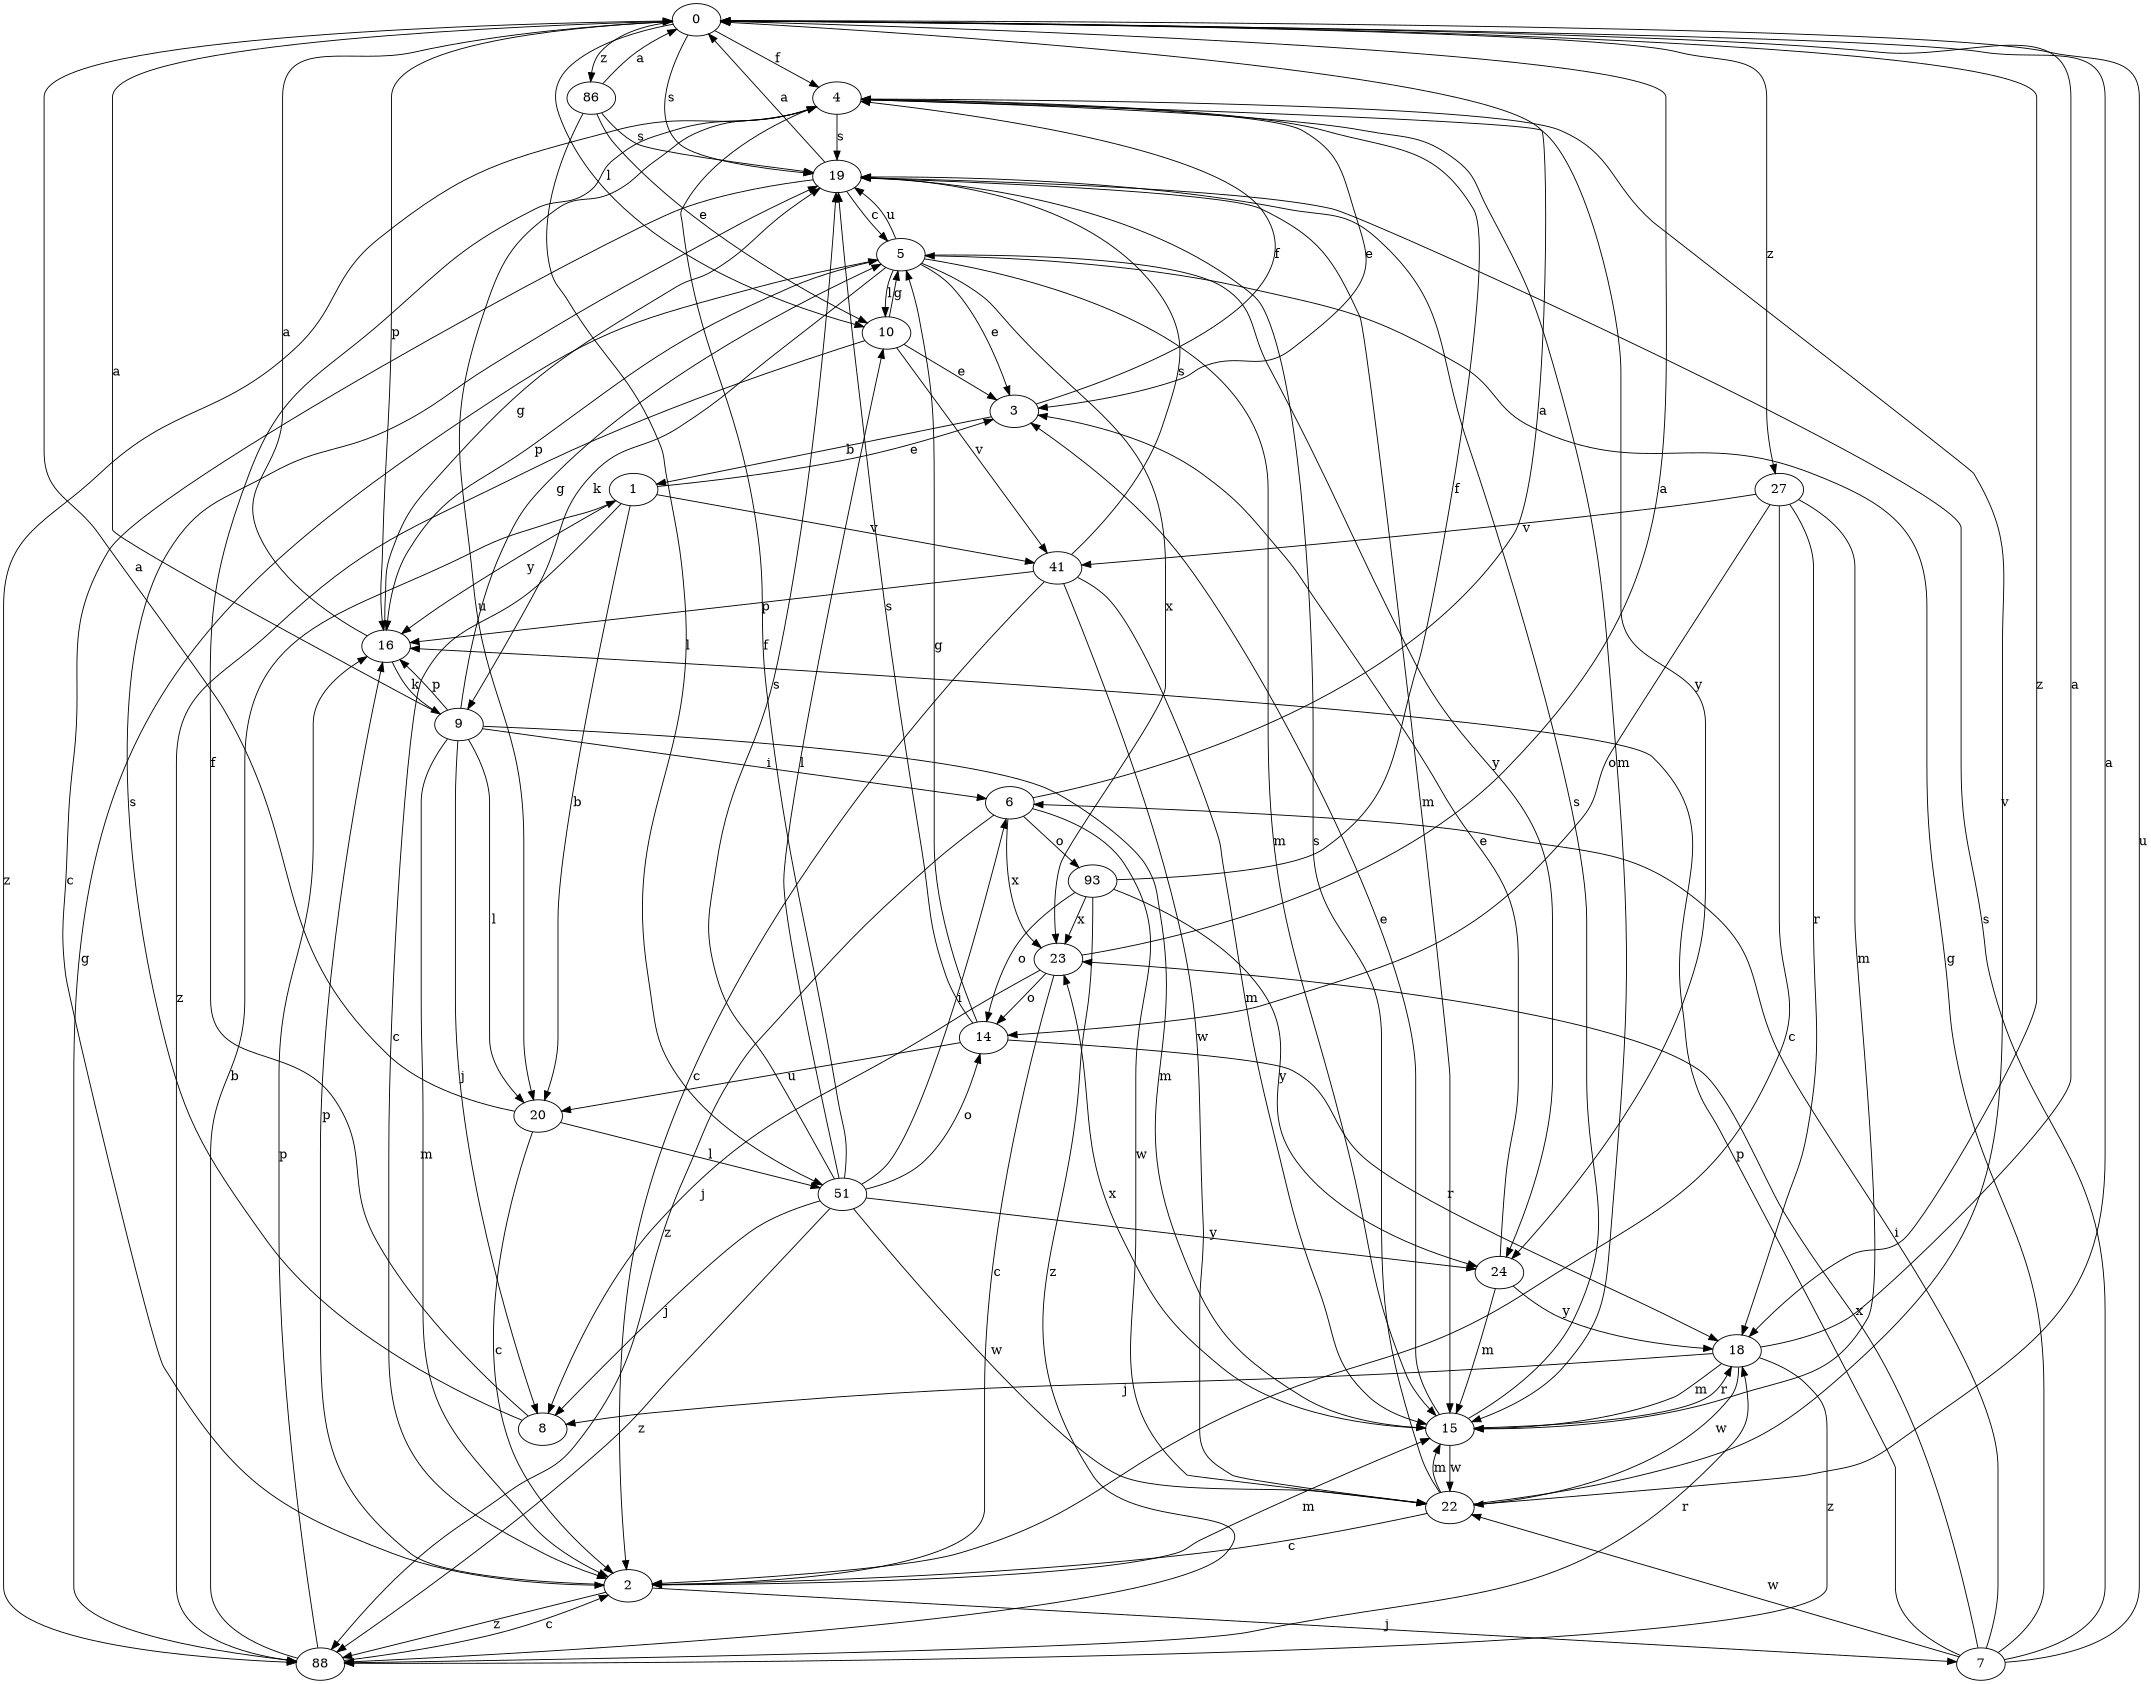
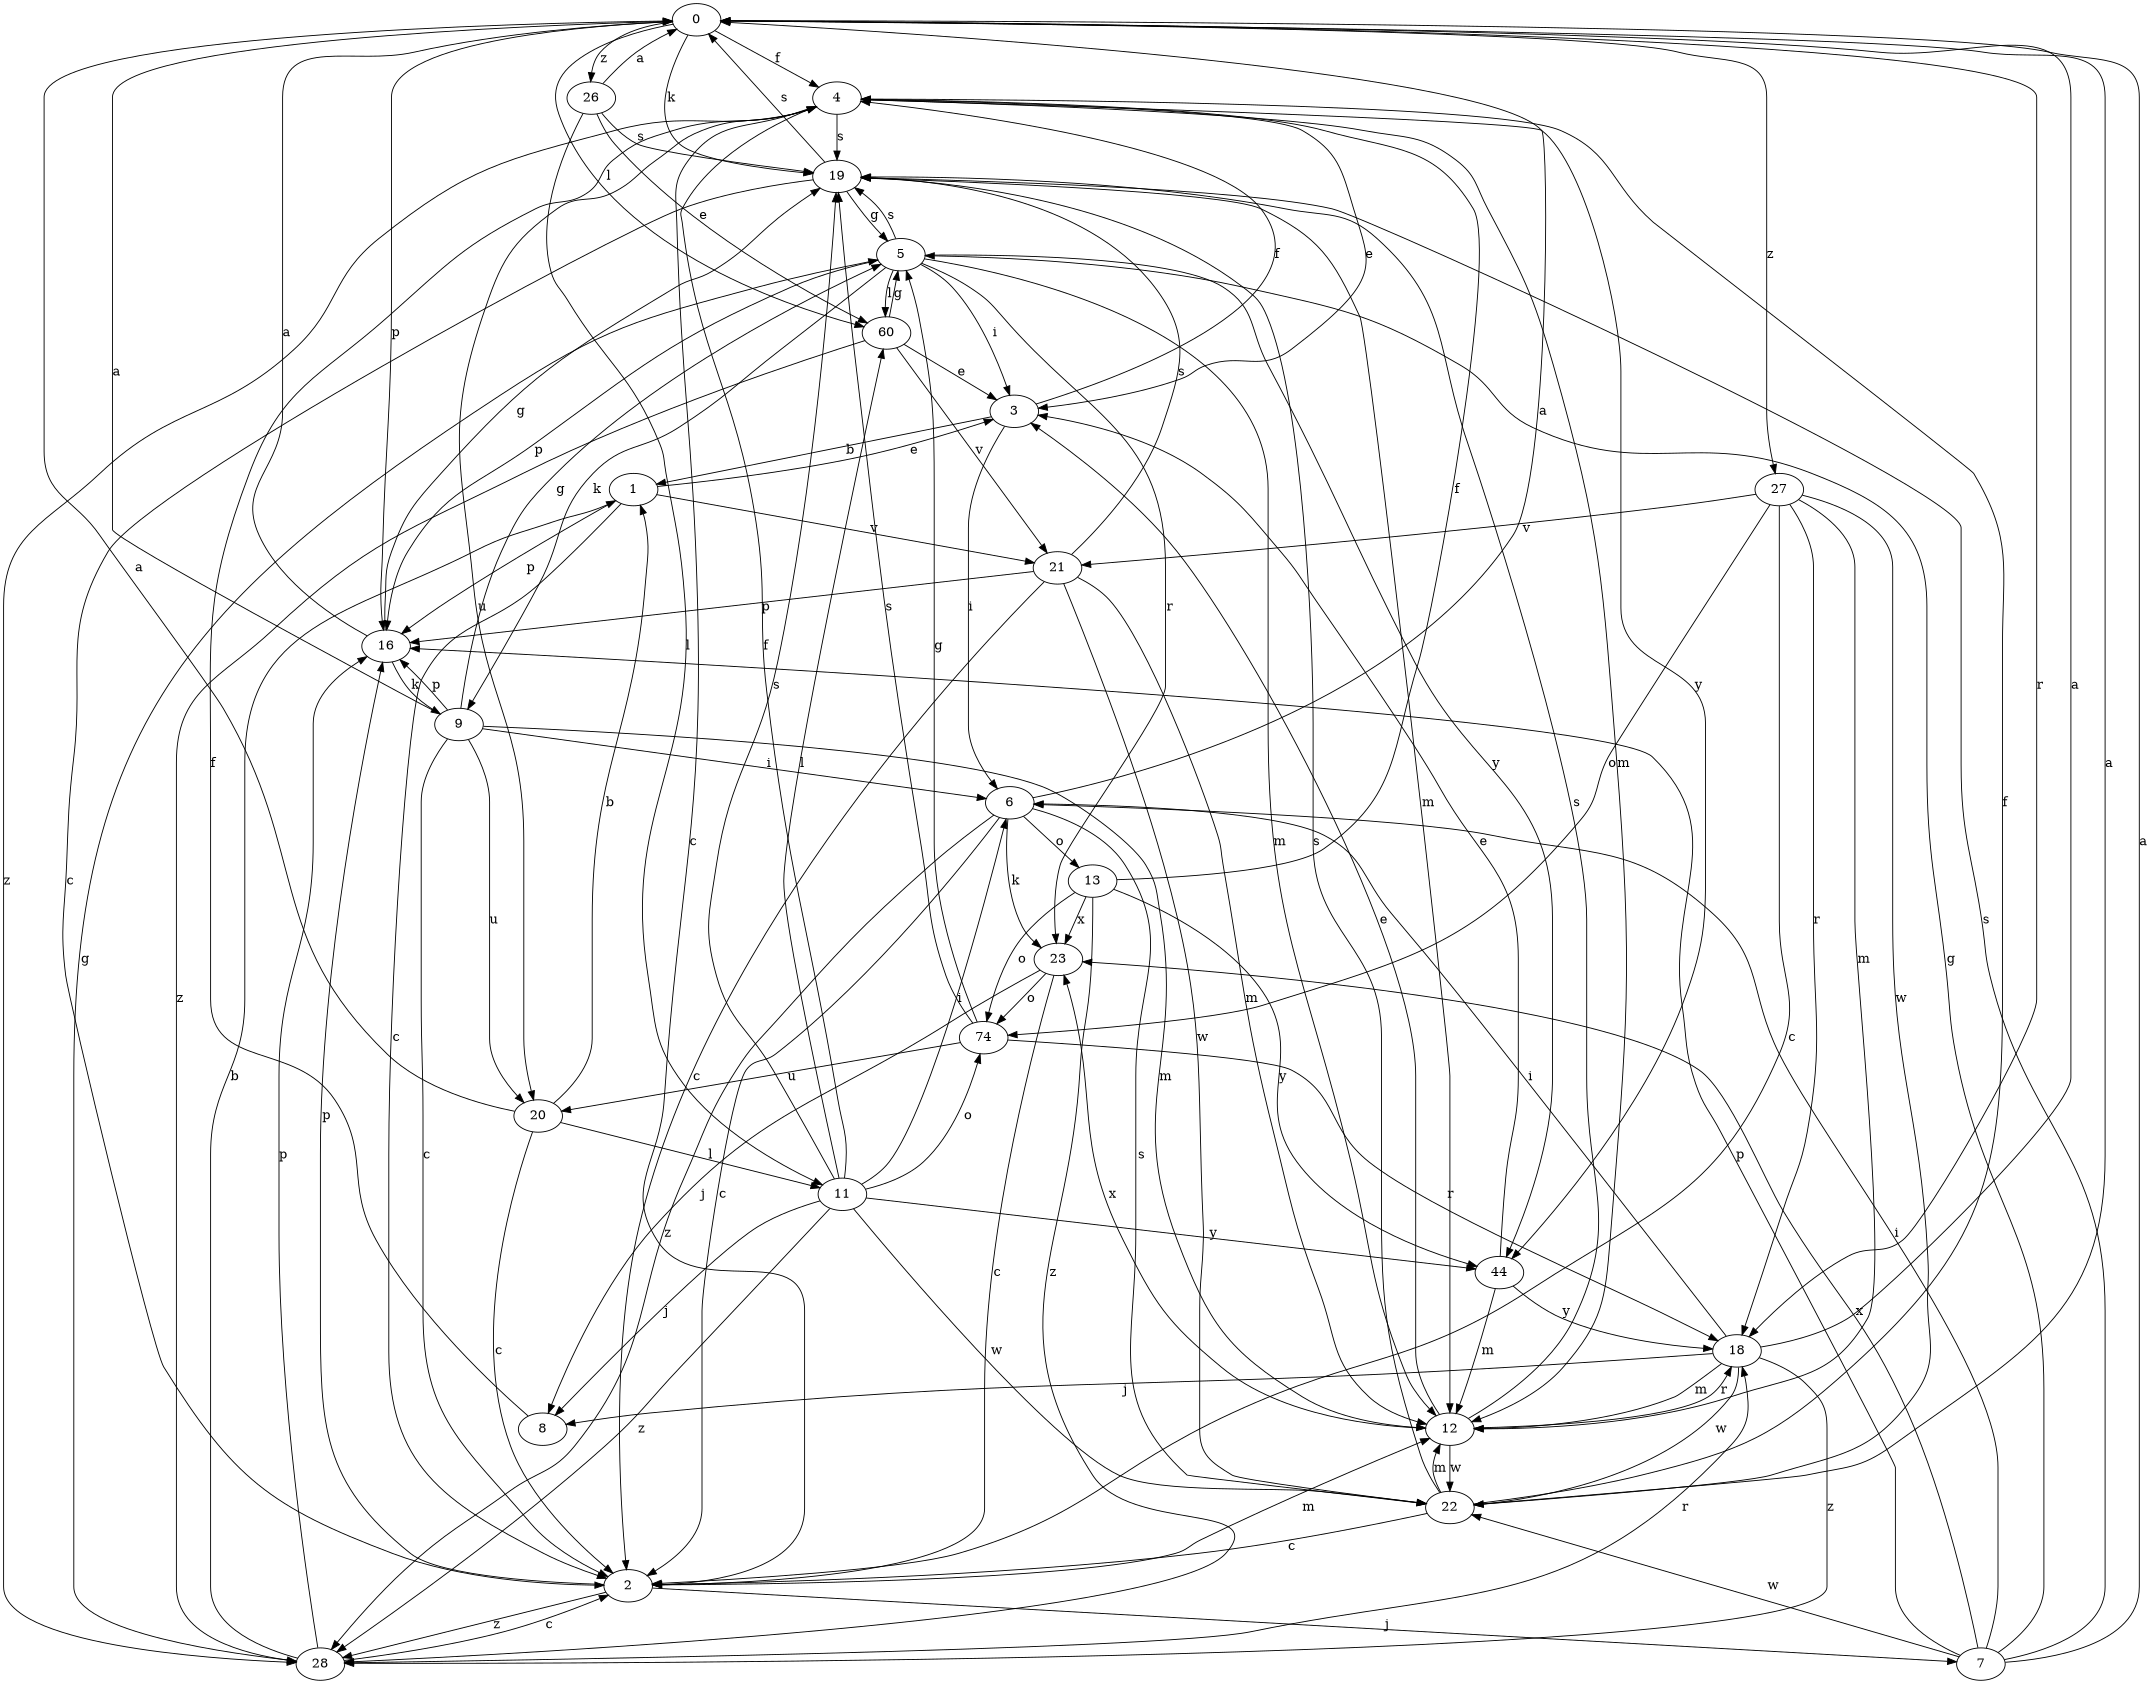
node "86": label "86" -> "26"
edge "0" -> "19": label "s" -> "k"
edge "19" -> "0": label "a" -> "s"
edge "19" -> "5": label "c" -> "g"
edge "5" -> "19": label "u" -> "s"
edge "23" -> "0": removed, label "a"
node "10": label "10" -> "60"
edge "5" -> "3": label "e" -> "i"
edge "1" -> "16": label "y" -> "p"
node "41": label "41" -> "21"
edge "3" -> "6": added, label "i"
edge "5" -> "23": label "x" -> "r"
edge "0" -> "18": label "z" -> "r"
edge "8" -> "19": removed, label "s"
edge "1" -> "20": reversed
edge "22" -> "4": label "v" -> "f"
edge "7" -> "0": label "u" -> "a"
edge "6" -> "23": label "x" -> "k"
node "93": label "93" -> "13"
edge "4" -> "2": added, label "c"
edge "9" -> "20": label "l" -> "u"
edge "18" -> "6": added, label "i"
node "14": label "14" -> "74"
edge "9" -> "8": removed, label "j"
edge "6" -> "2": added, label "c"
edge "27" -> "22": added, label "w"
edge "9" -> "2": label "m" -> "c"
edge "6" -> "22": label "w" -> "s"
node "51": label "51" -> "11"
node "24": label "24" -> "44"
node "15": label "15" -> "12"
node "88": label "88" -> "28"
